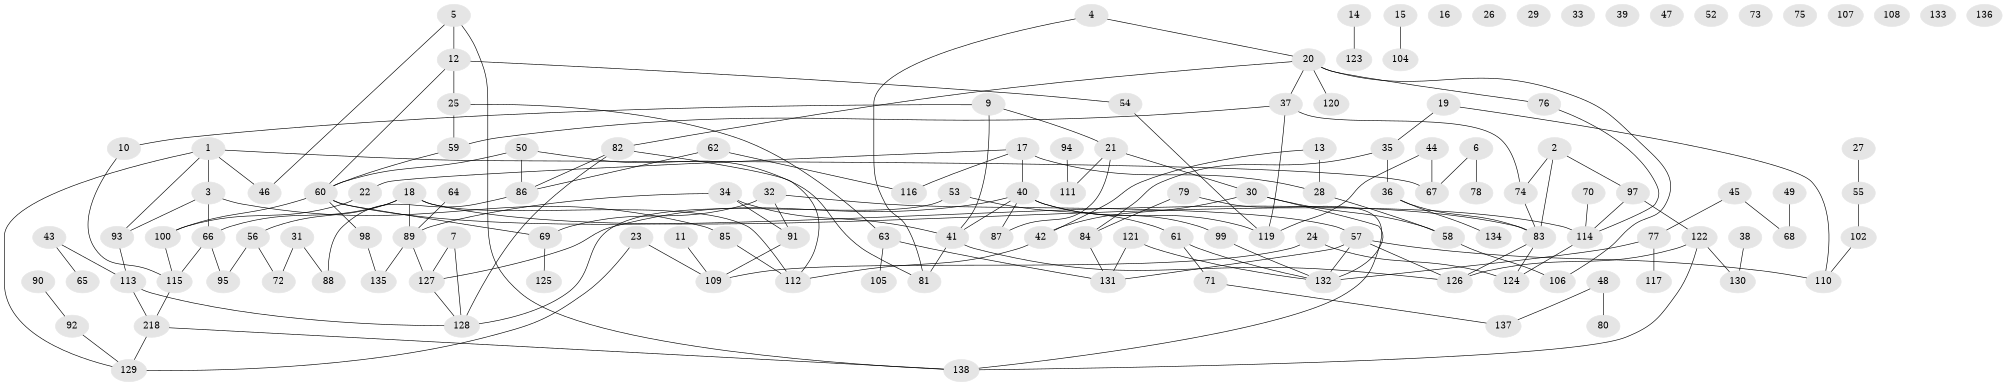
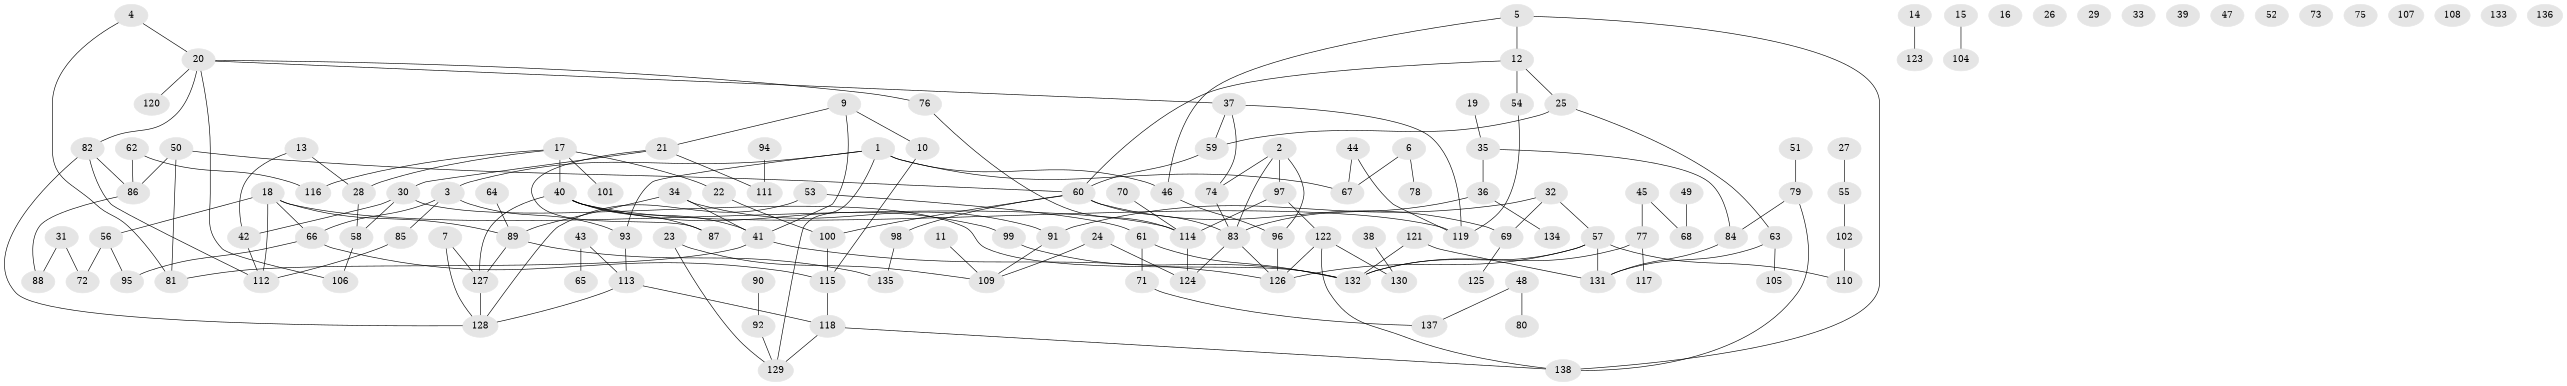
edge "19" -- "110": removed
node "51": added
node "101": added
node "96": added
node "218": label "218" -> "118"
